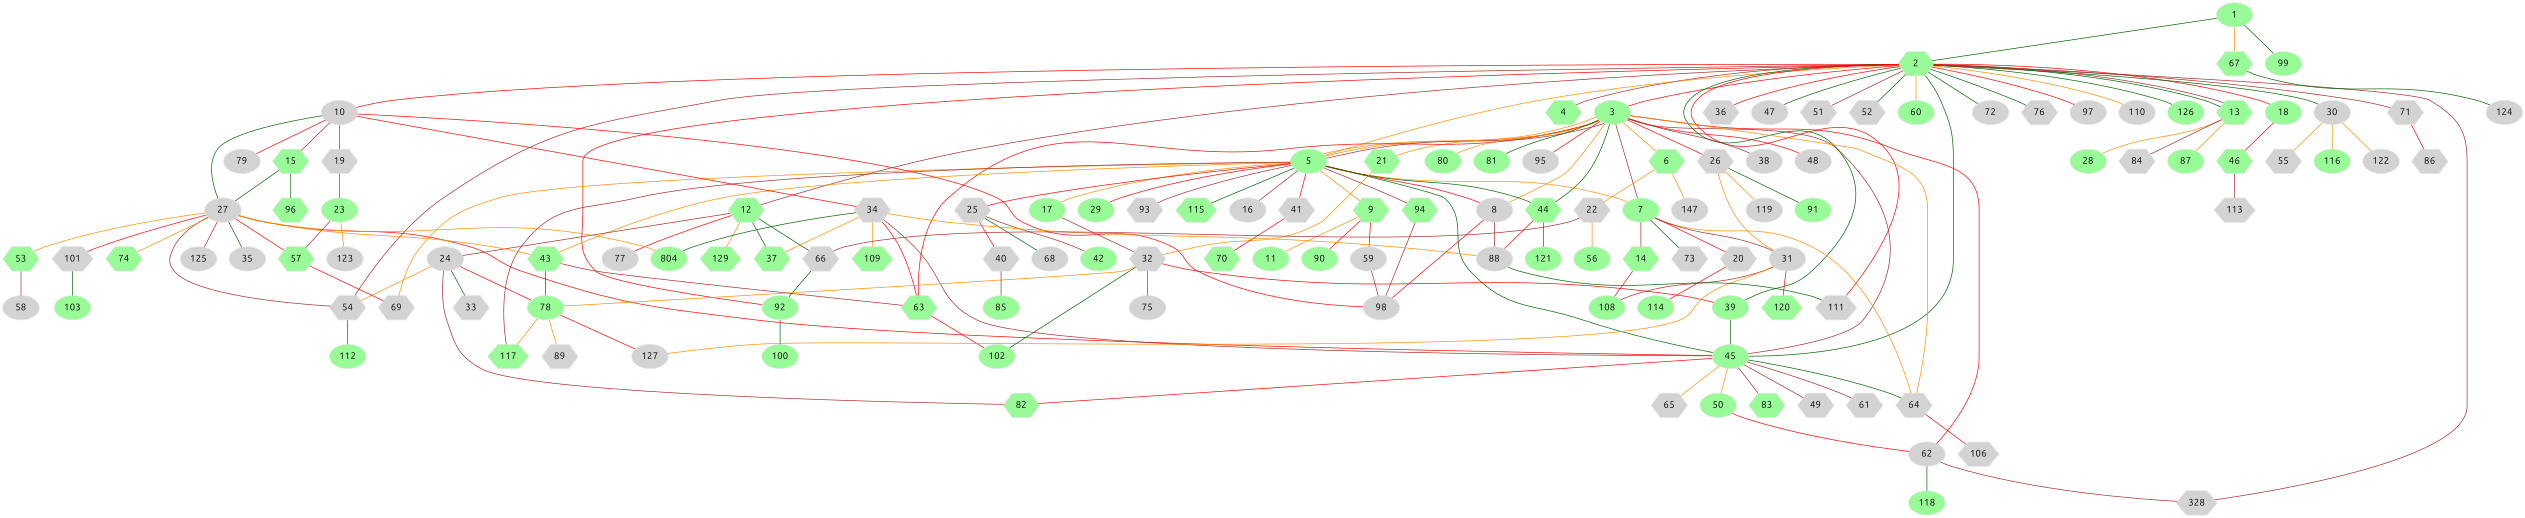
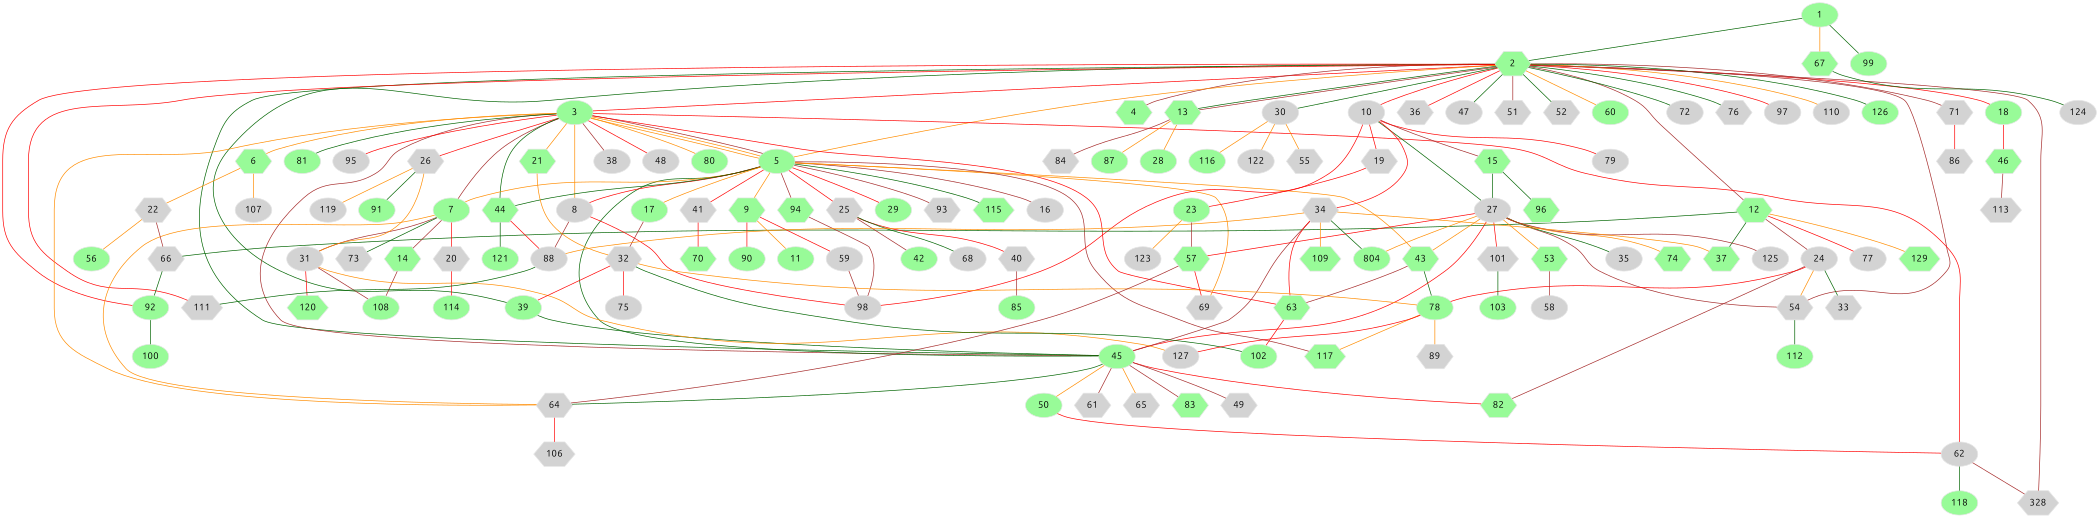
node "147": label "147" -> "107"
edge "57" -- "64": added
